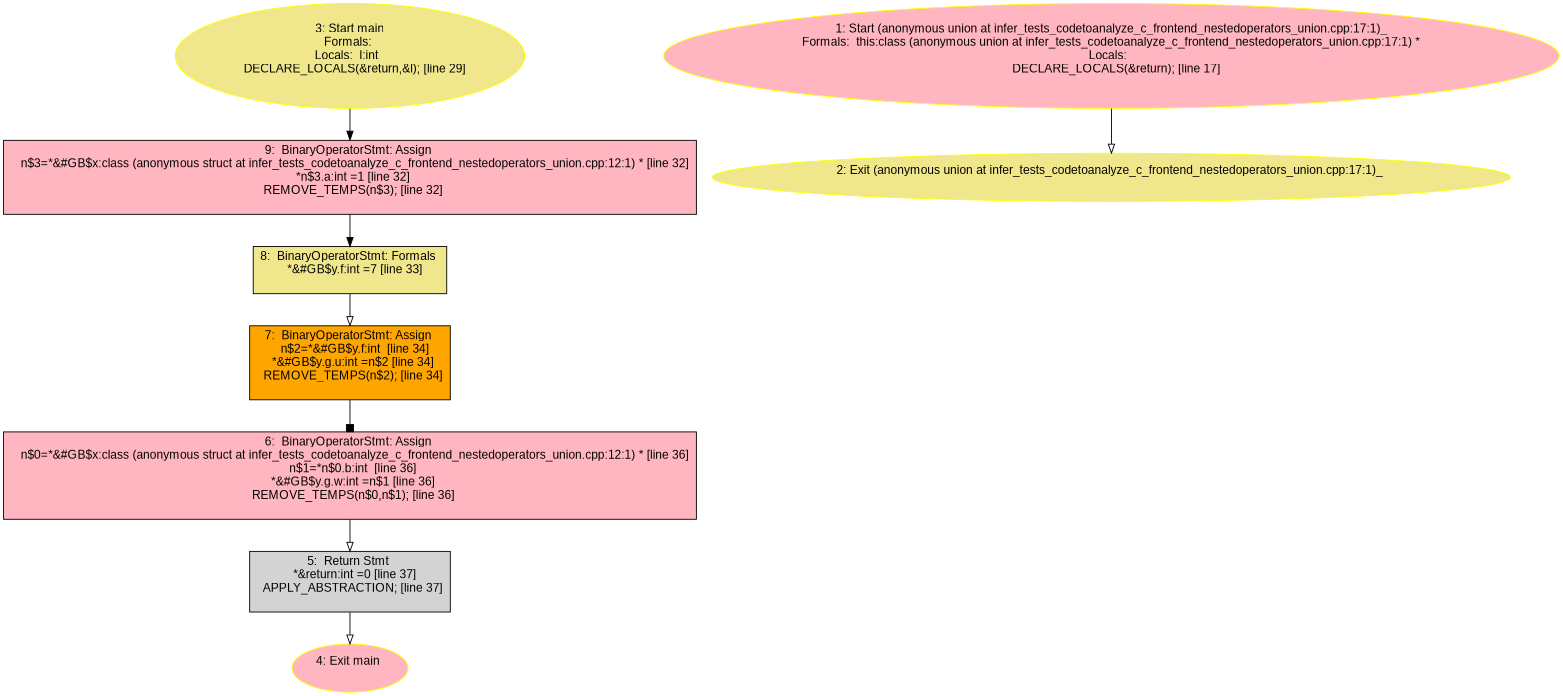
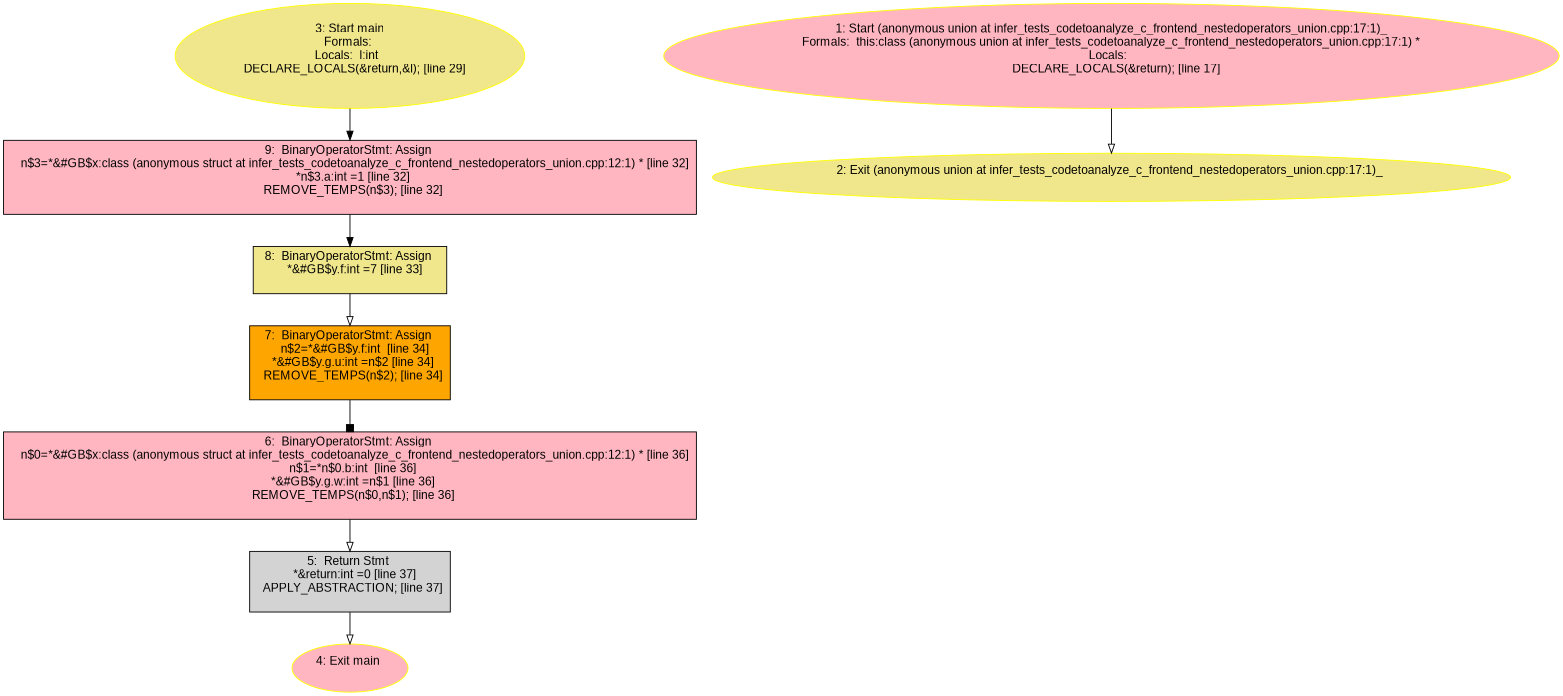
node "8:  BinaryOperatorStmt: Formals *&#GB$y.f:int =7 [line 33]": label "8:  BinaryOperatorStmt: Formals *&#GB$y.f:int =7 [line 33]" -> "8:  BinaryOperatorStmt: Assign *&#GB$y.f:int =7 [line 33]"
